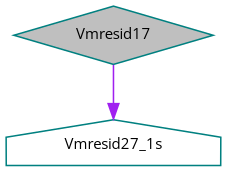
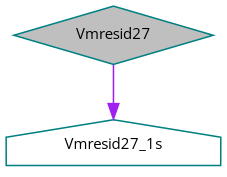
node "Vmresid17": label "Vmresid17" -> "Vmresid27"
